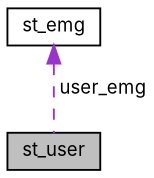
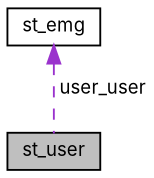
edge "st_user" -> "st_emg": label " user_emg" -> " user_user"
